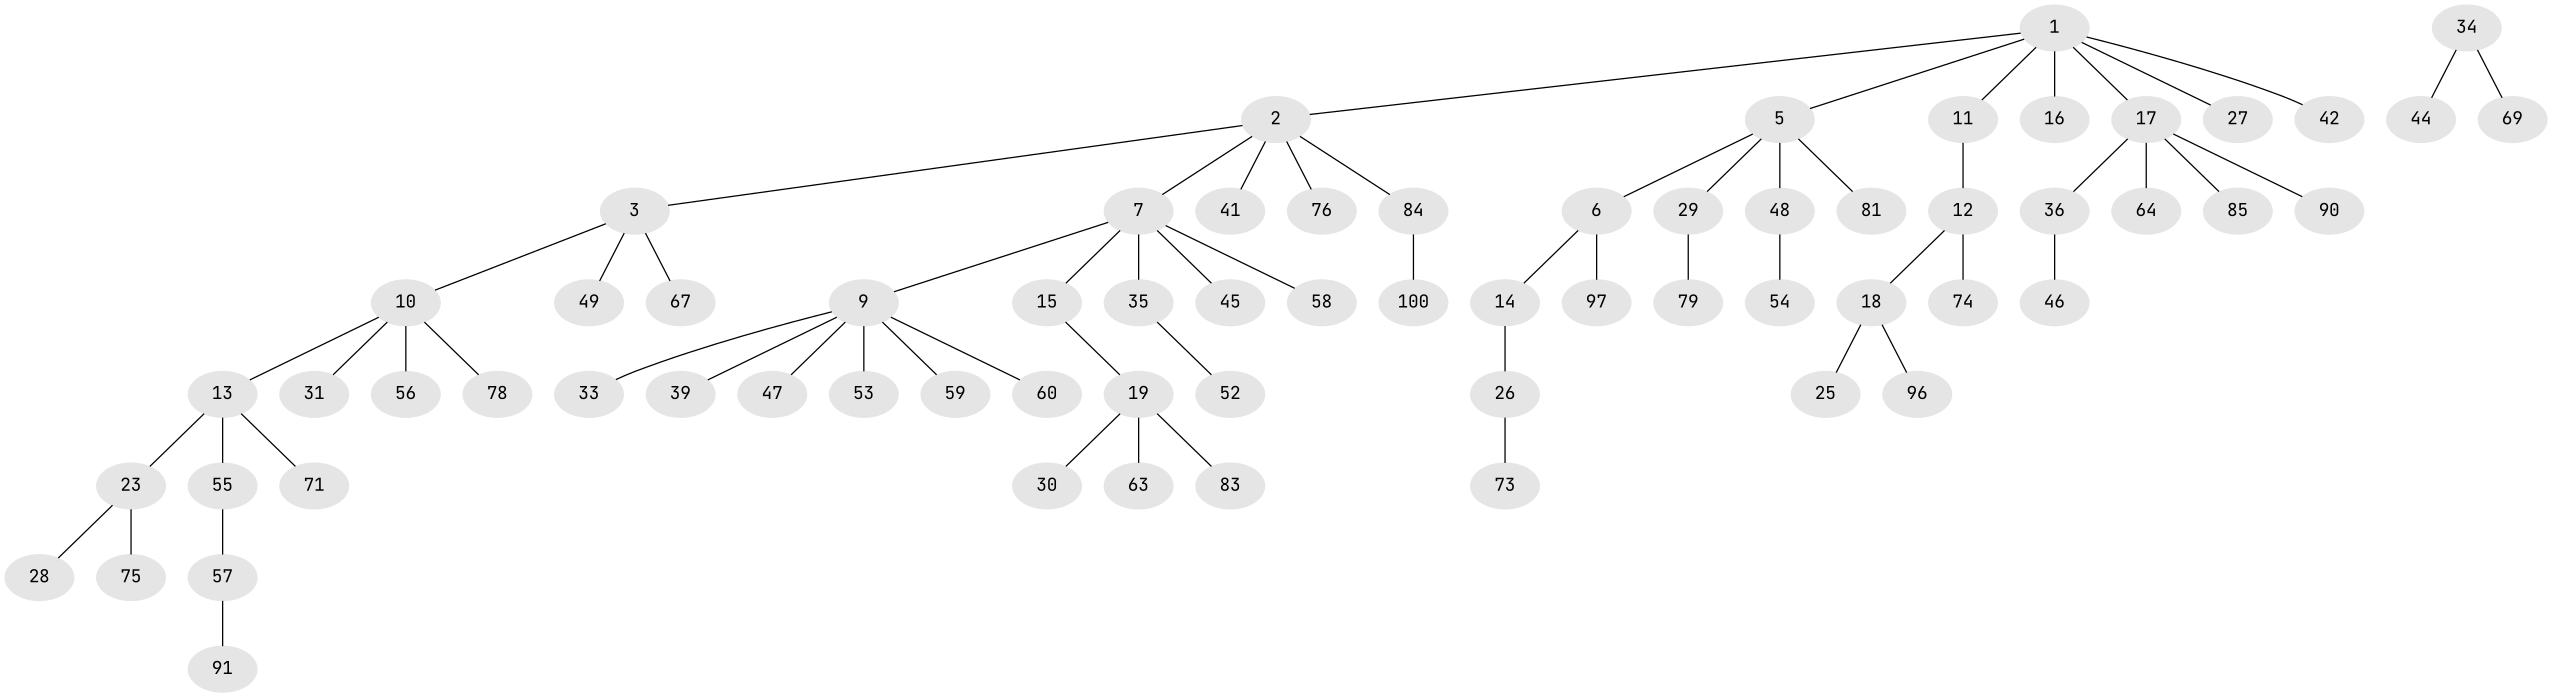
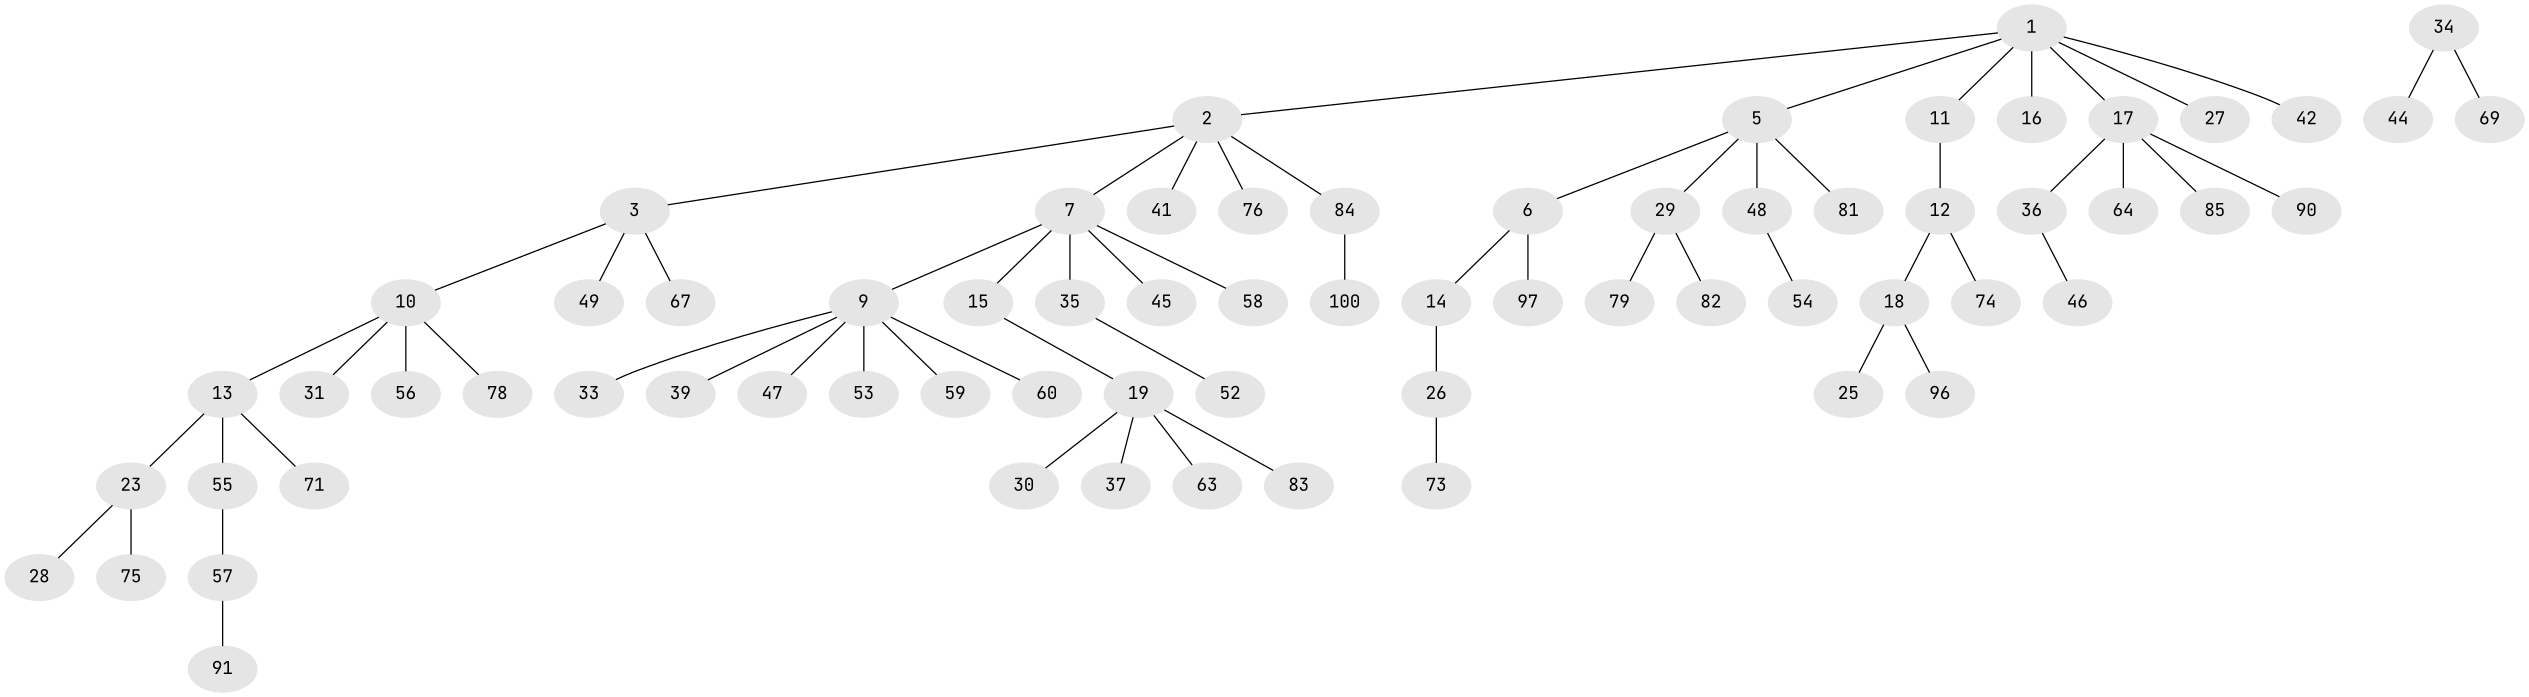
node "82": added
node "37": added
